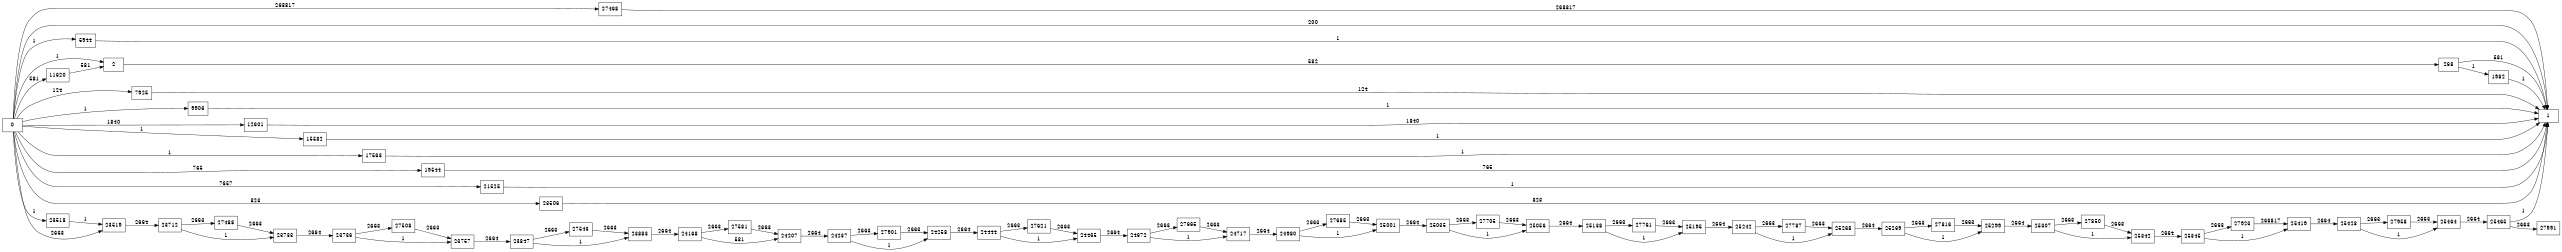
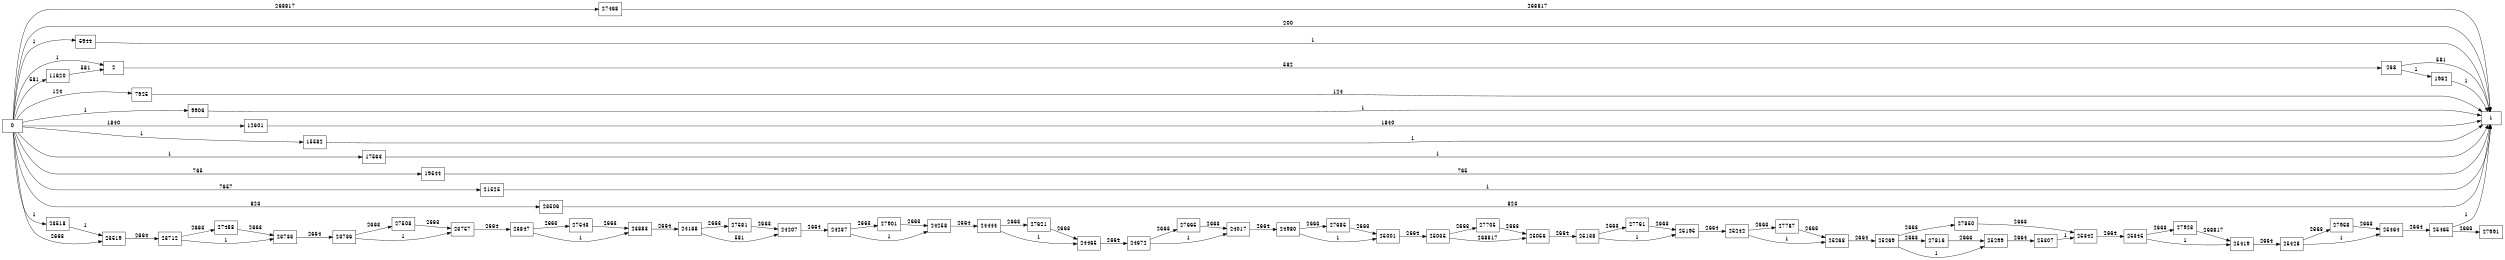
edge "25307" -> "27850": now "25269" -> "27850"
node "24717": label "24717" -> "24017"
edge "25035" -> "25056": label "1" -> "268817"
